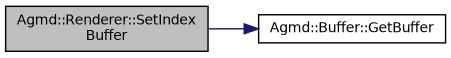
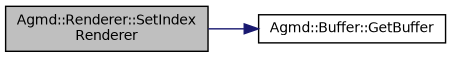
node "Agmd::Renderer::SetIndex Buffer": label "Agmd::Renderer::SetIndex Buffer" -> "Agmd::Renderer::SetIndex Renderer"
